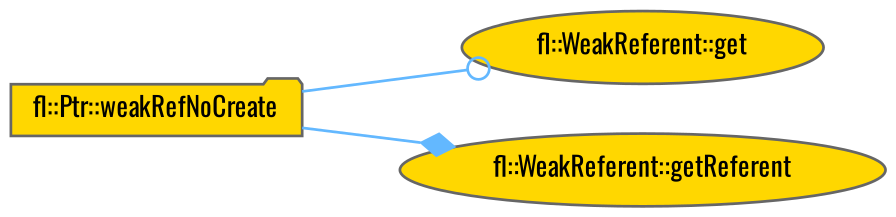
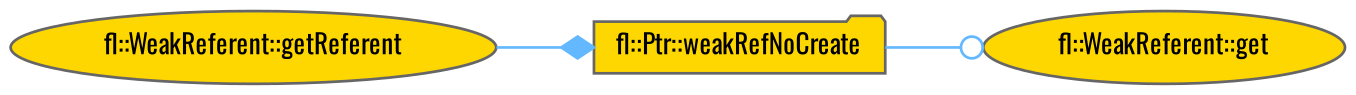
edge "fl::Ptr::weakRefNoCreate" -> "fl::WeakReferent::getReferent": reversed
